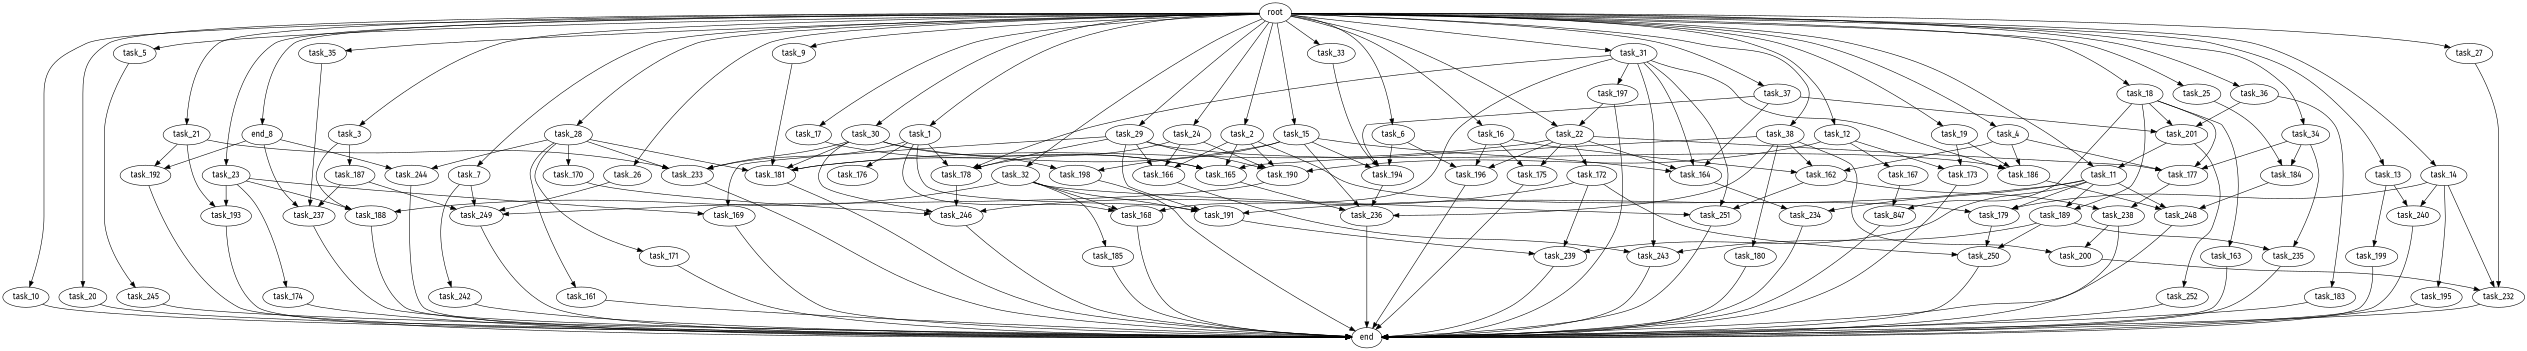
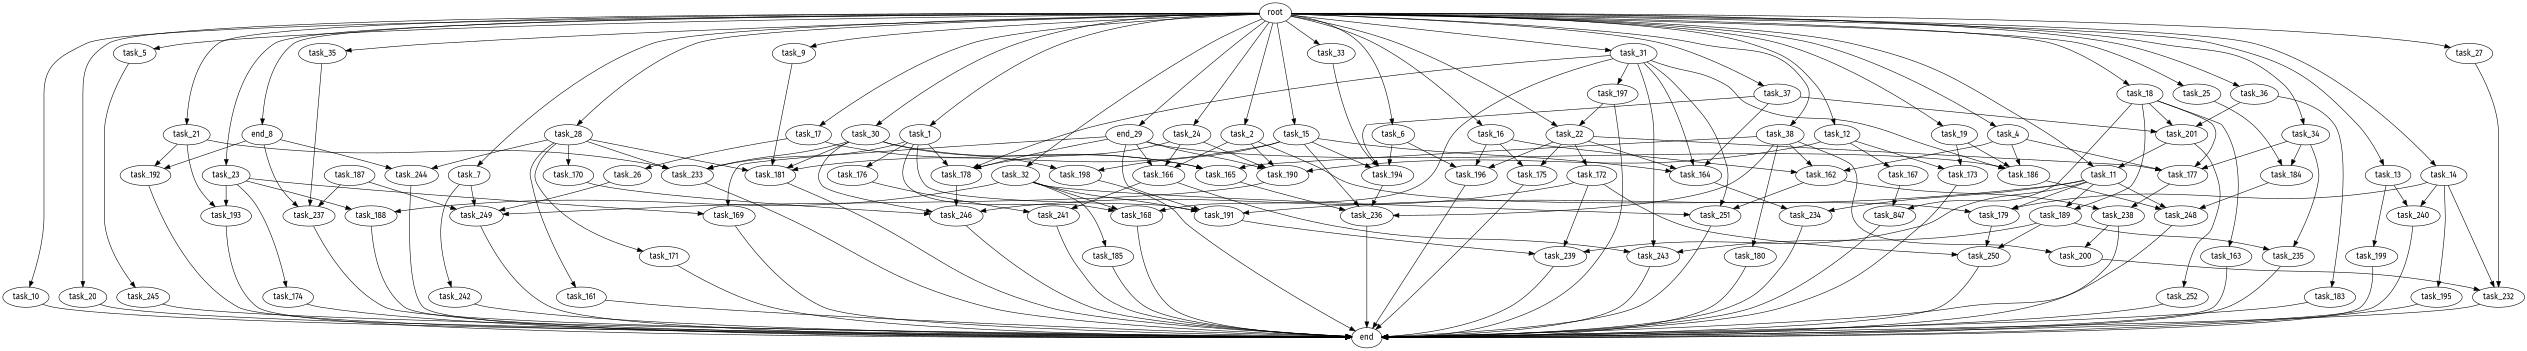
edge "root" -> "task_26": now "task_17" -> "task_26"
node "task_3": removed
node "task_29": label "task_29" -> "end_29"
edge "task_2" -> "task_165": removed
edge "task_22" -> "task_181": removed
node "task_241": added
